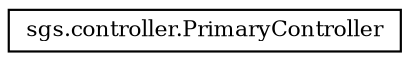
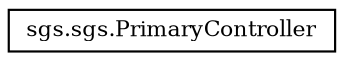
node "sgs.controller.PrimaryController": label "sgs.controller.PrimaryController" -> "sgs.sgs.PrimaryController"
